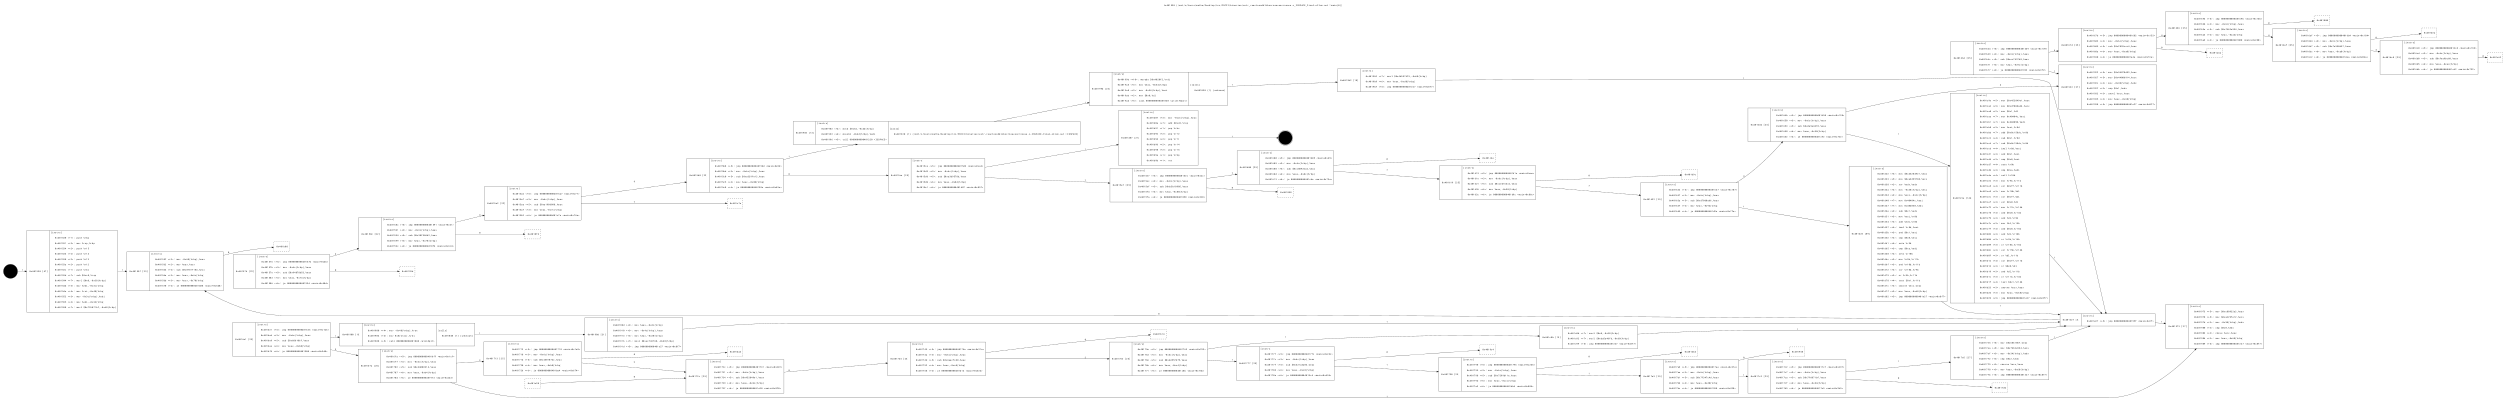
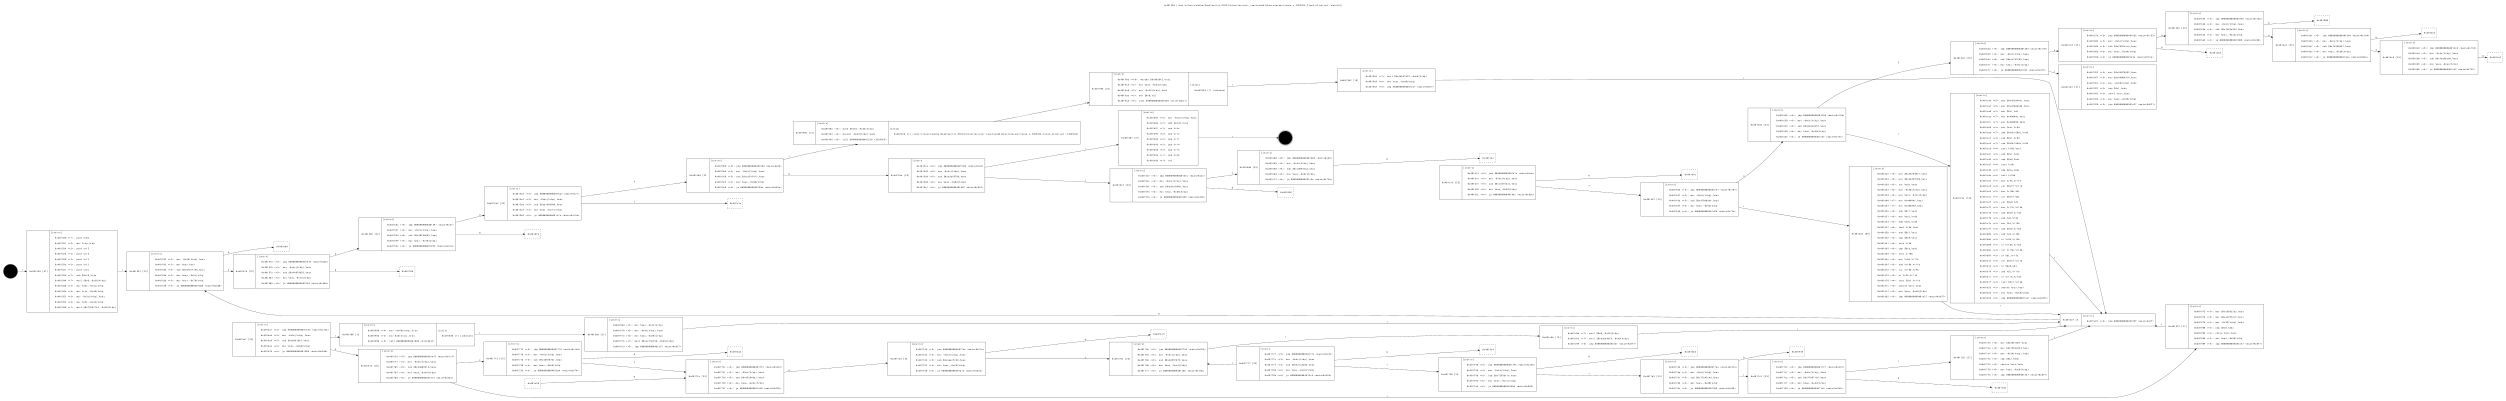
edge "0x40164b [25]" -> "0x401922 [27]": now "0x40164b [25]" -> "0x401664 [25]"
edge "0x401600 [25]" -> "0x401619 [25]": removed, label "7"
edge "0x40155f [23]" -> "0x401576 [22]": added, label "9"
edge "0x401e27 [5]" -> "0x401973 [27]": reversed
edge "0x40175e [25]" -> "0x401777 [25]": reversed
